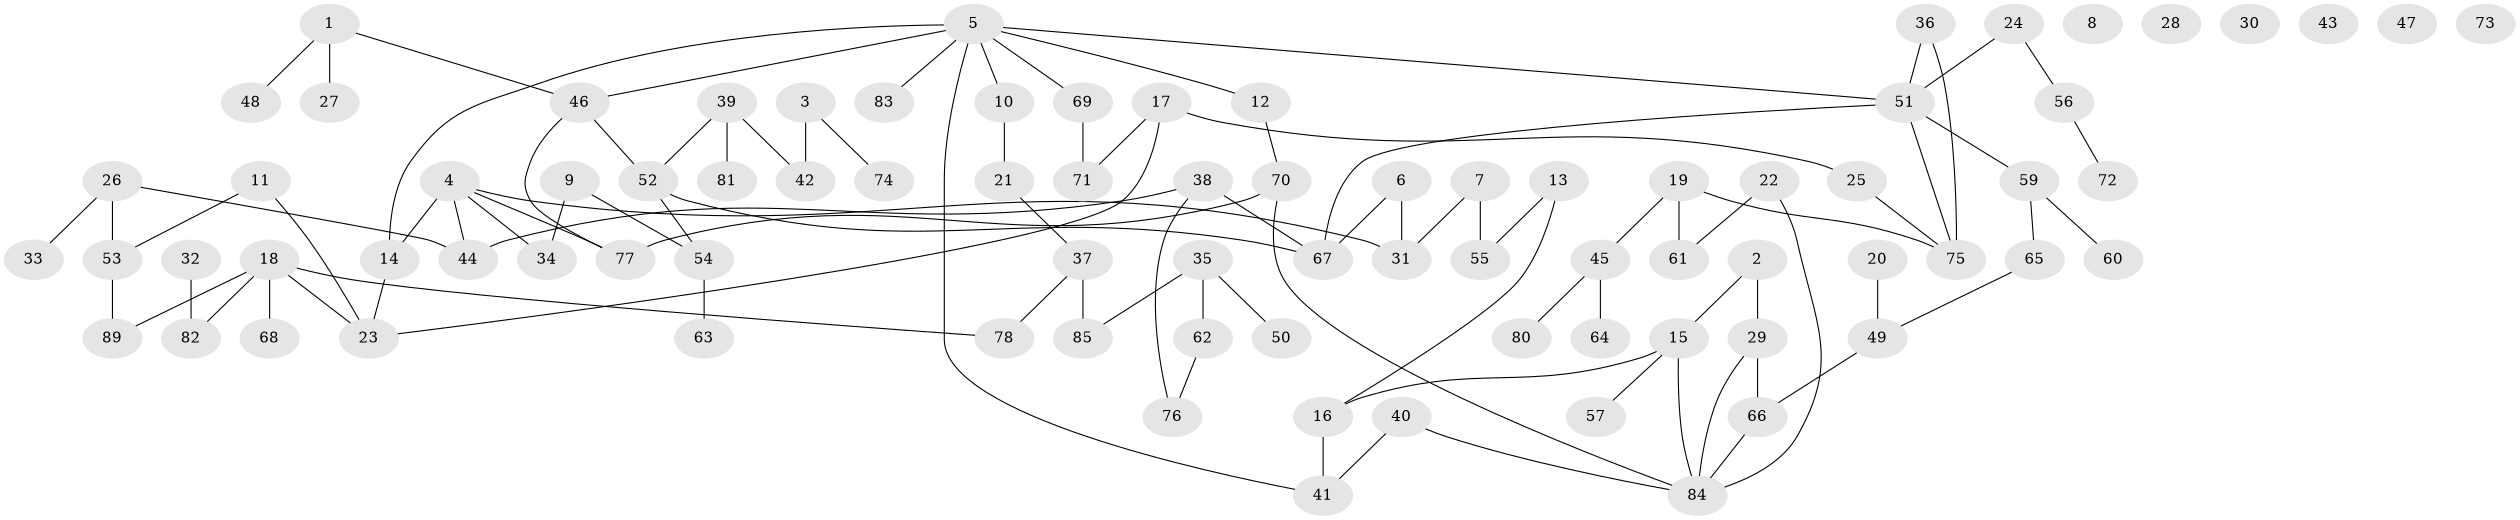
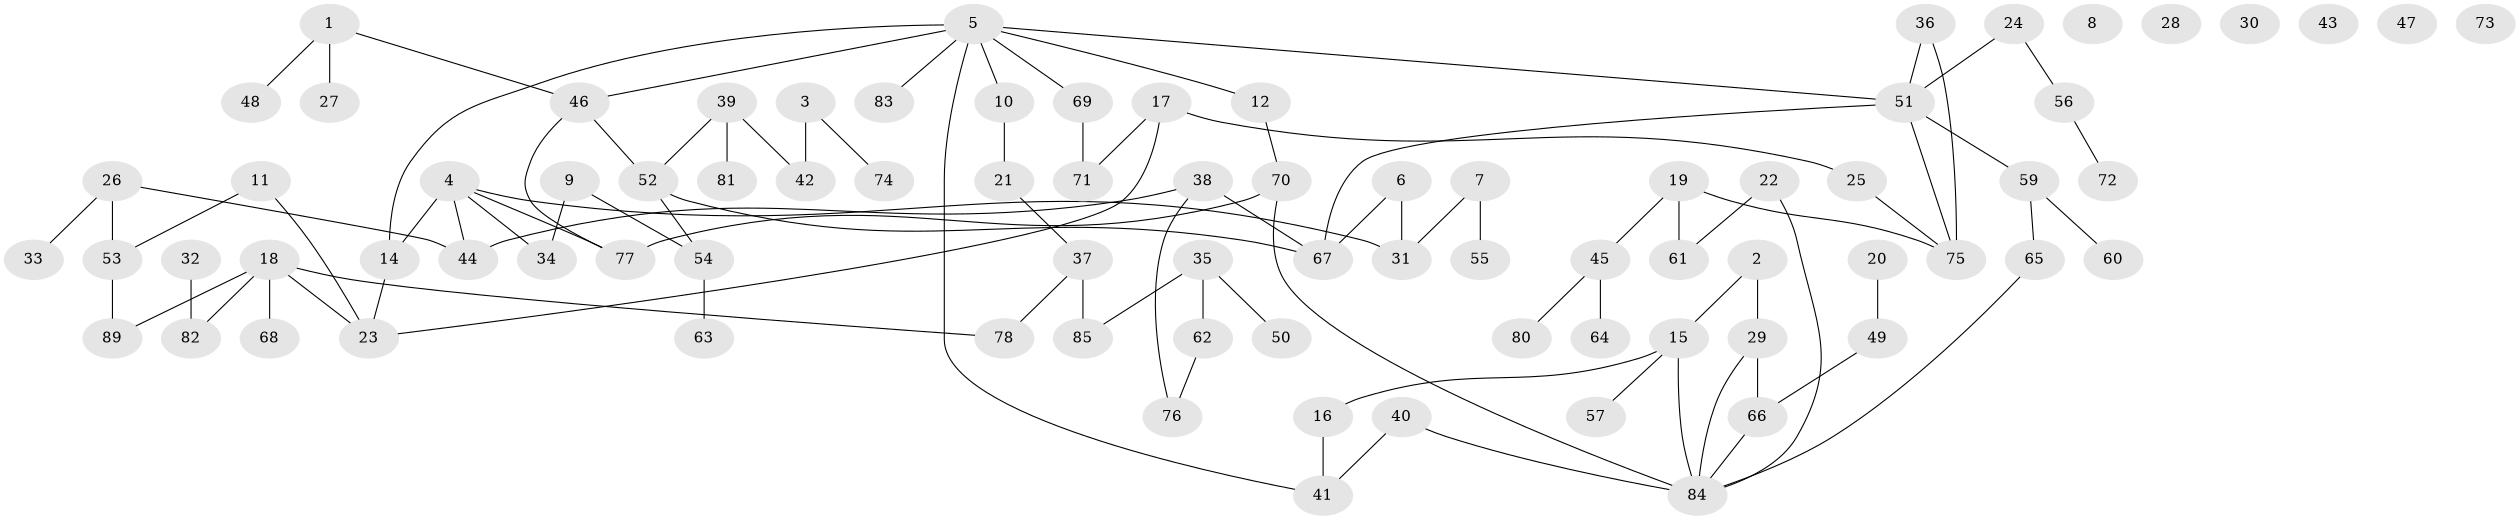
node "13": removed
edge "65" -- "49": now "65" -- "84"
